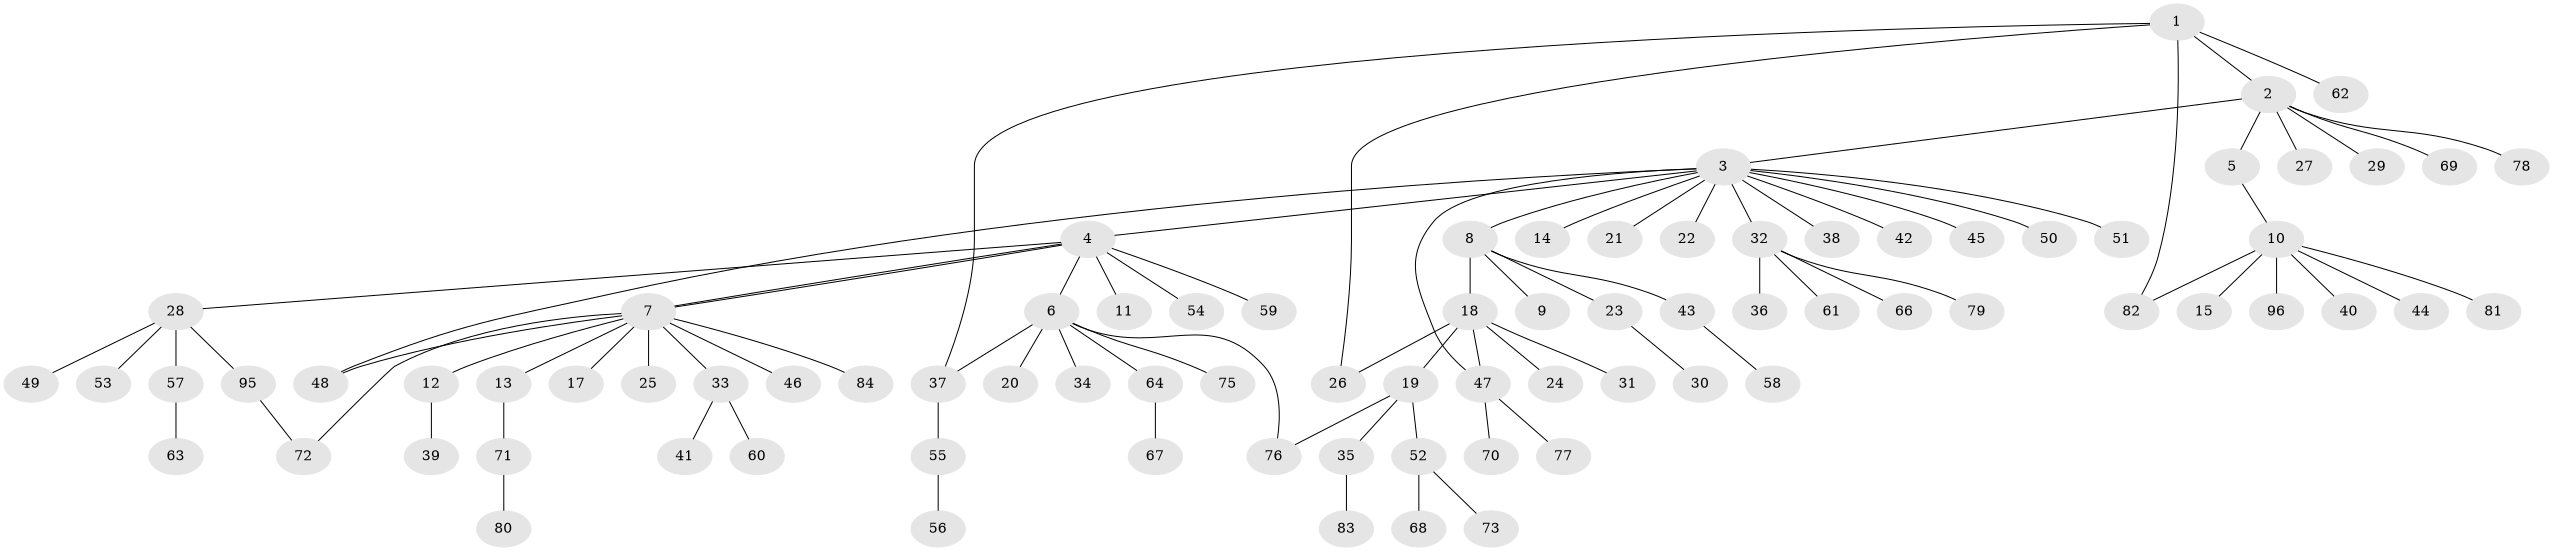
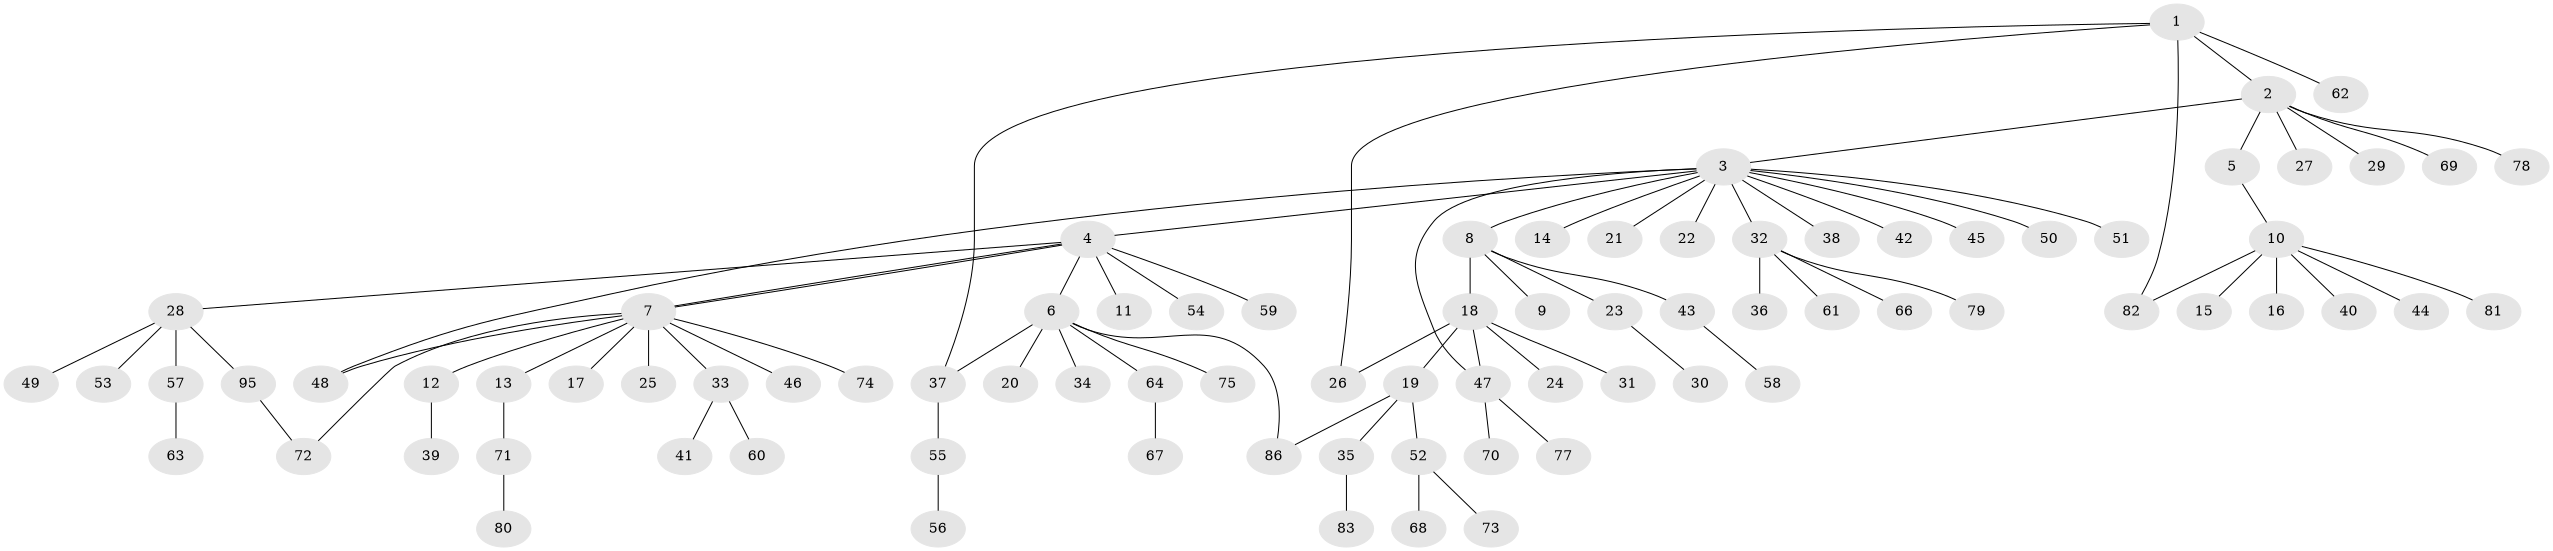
node "96": label "96" -> "16"
node "84": label "84" -> "74"
node "76": label "76" -> "86"
